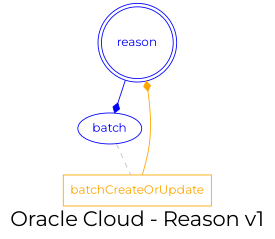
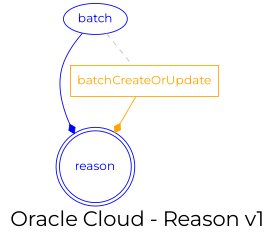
edge "reason" -> "batch": reversed
